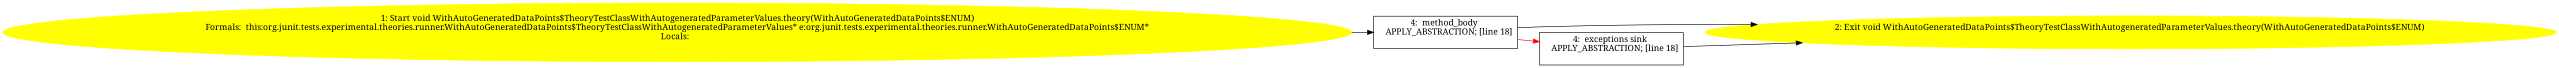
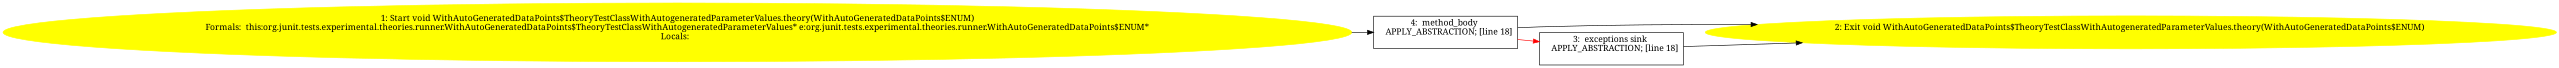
node "4:  exceptions sink APPLY_ABSTRACTION; [line 18]": label "4:  exceptions sink APPLY_ABSTRACTION; [line 18]" -> "3:  exceptions sink APPLY_ABSTRACTION; [line 18]"
